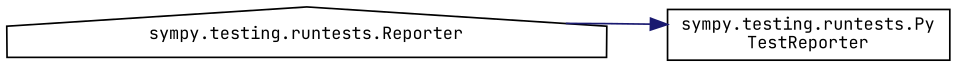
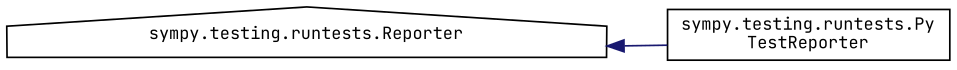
edge "sympy.testing.runtests.Reporter" -> "sympy.testing.runtests.Py TestReporter": reversed
